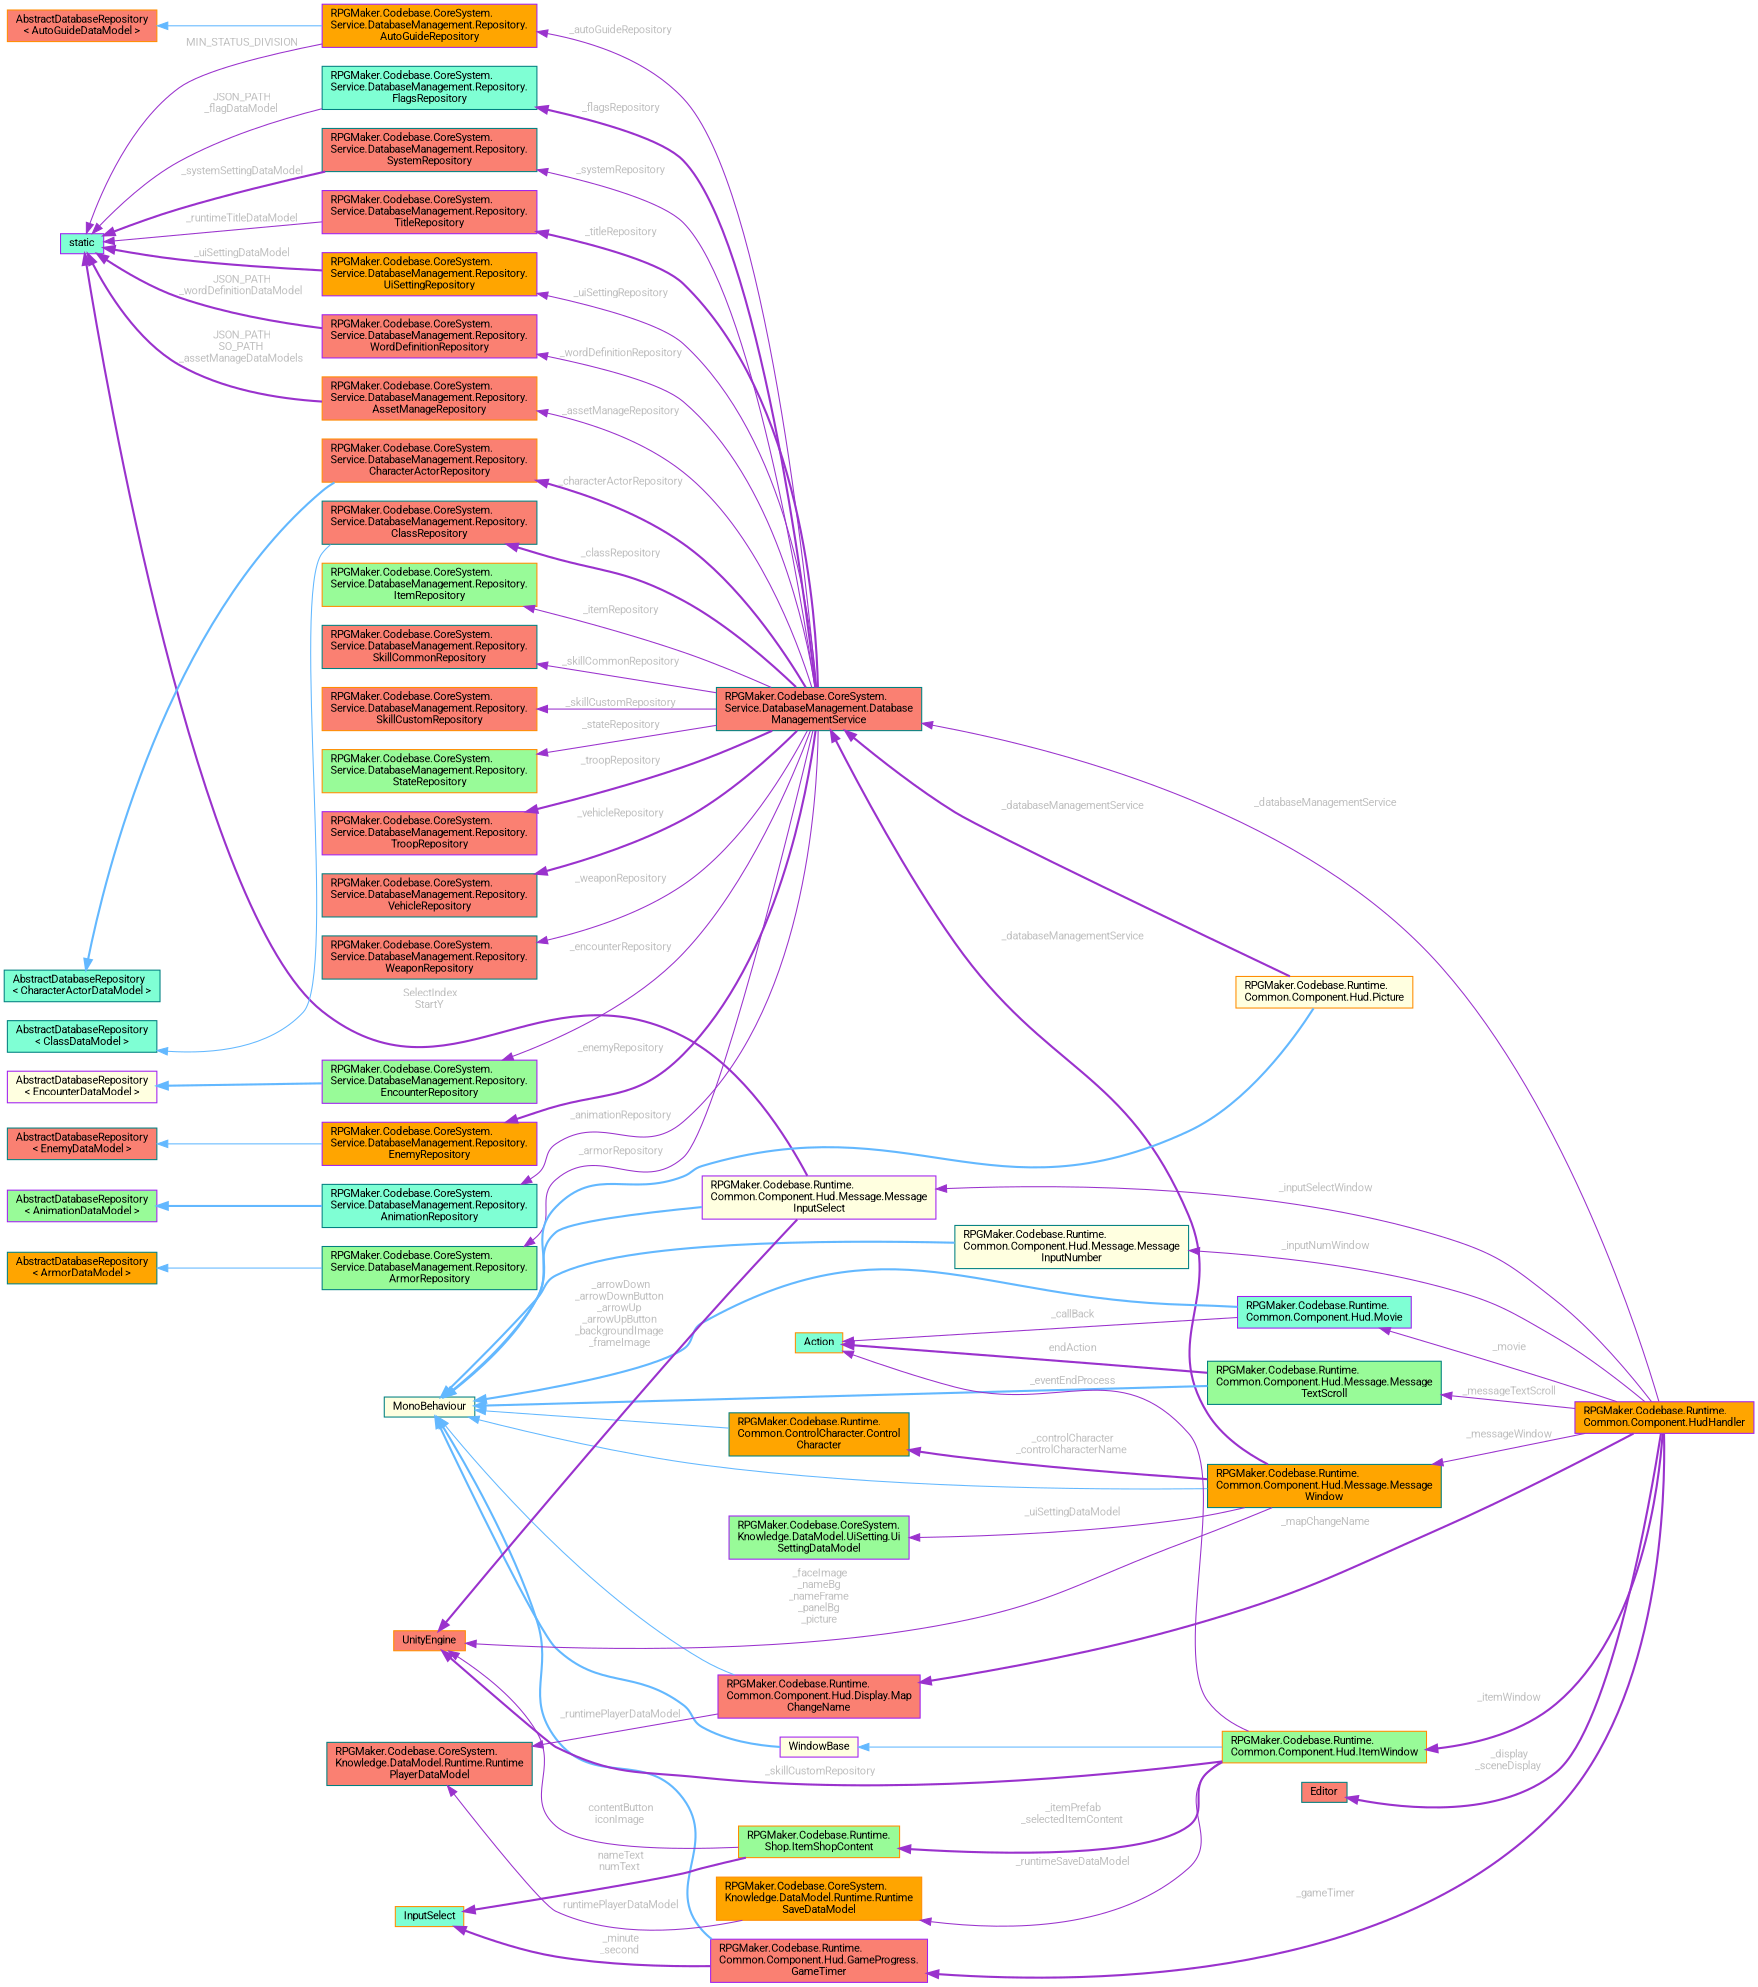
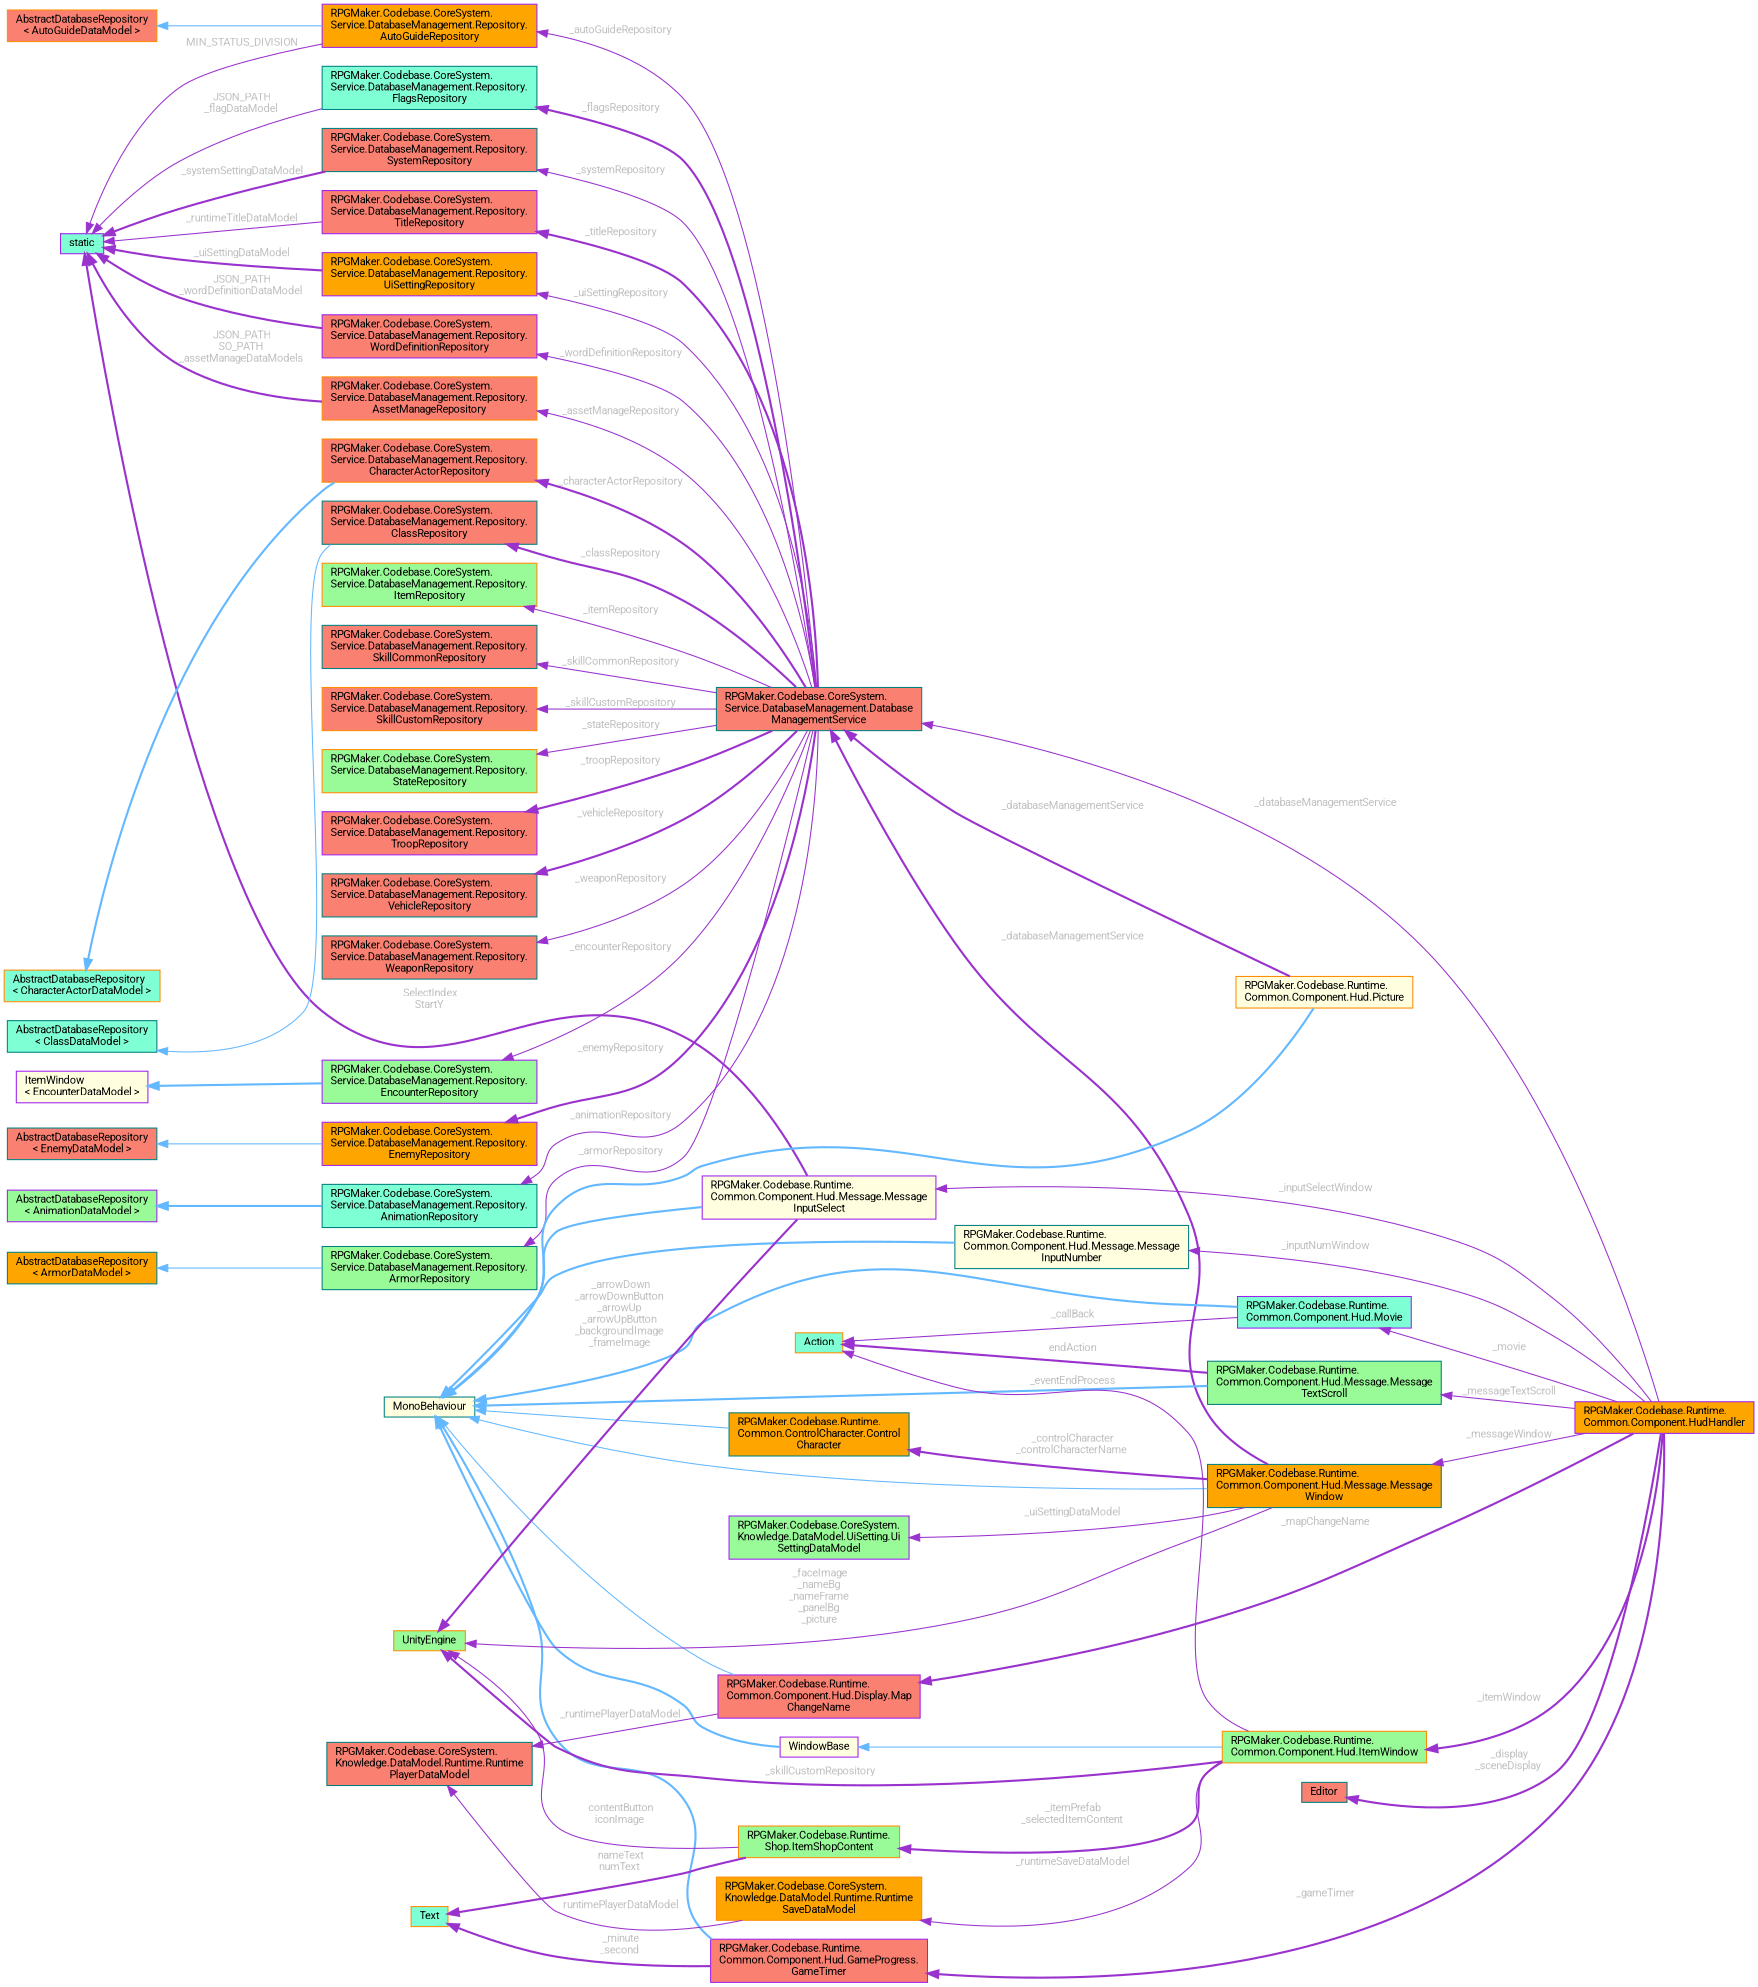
node "AbstractDatabaseRepository < CharacterActorDataModel >": color teal -> darkorange
node "AbstractDatabaseRepository < EncounterDataModel >": label "AbstractDatabaseRepository < EncounterDataModel >" -> "ItemWindow < EncounterDataModel >"
node "UnityEngine": fillcolor salmon -> palegreen
node "InputSelect": label "InputSelect" -> "Text"
